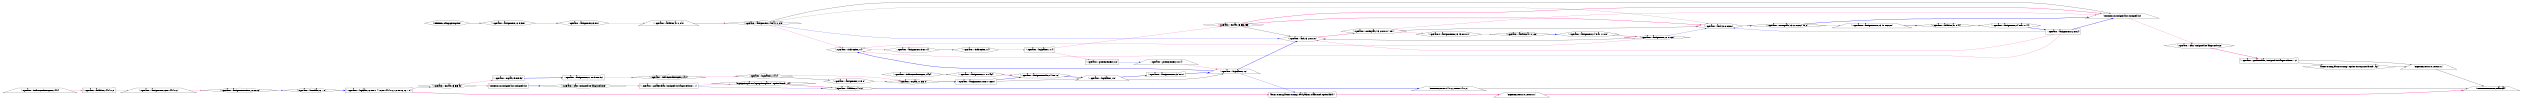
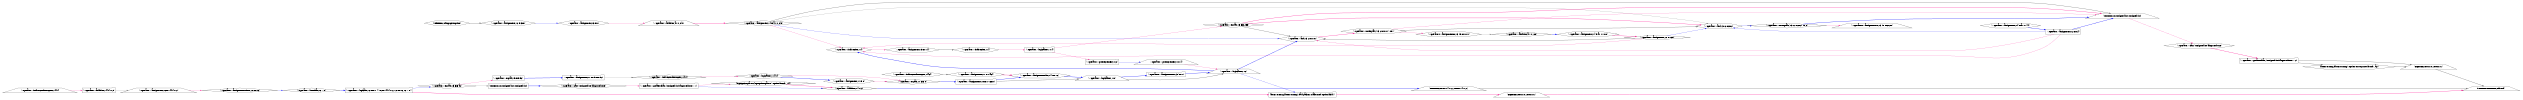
node "(<operator>.addition,a1 + 44)": removed
edge "(<operator>.logicalNot,!v4[1])" -> "(<operator>.assignment,v7 = 0)": color gray40 -> blue
node "(METHOD_RETURN,__fastcall)": label "(METHOD_RETURN,__fastcall)" -> "(METHOD_RETURN,__found)"
